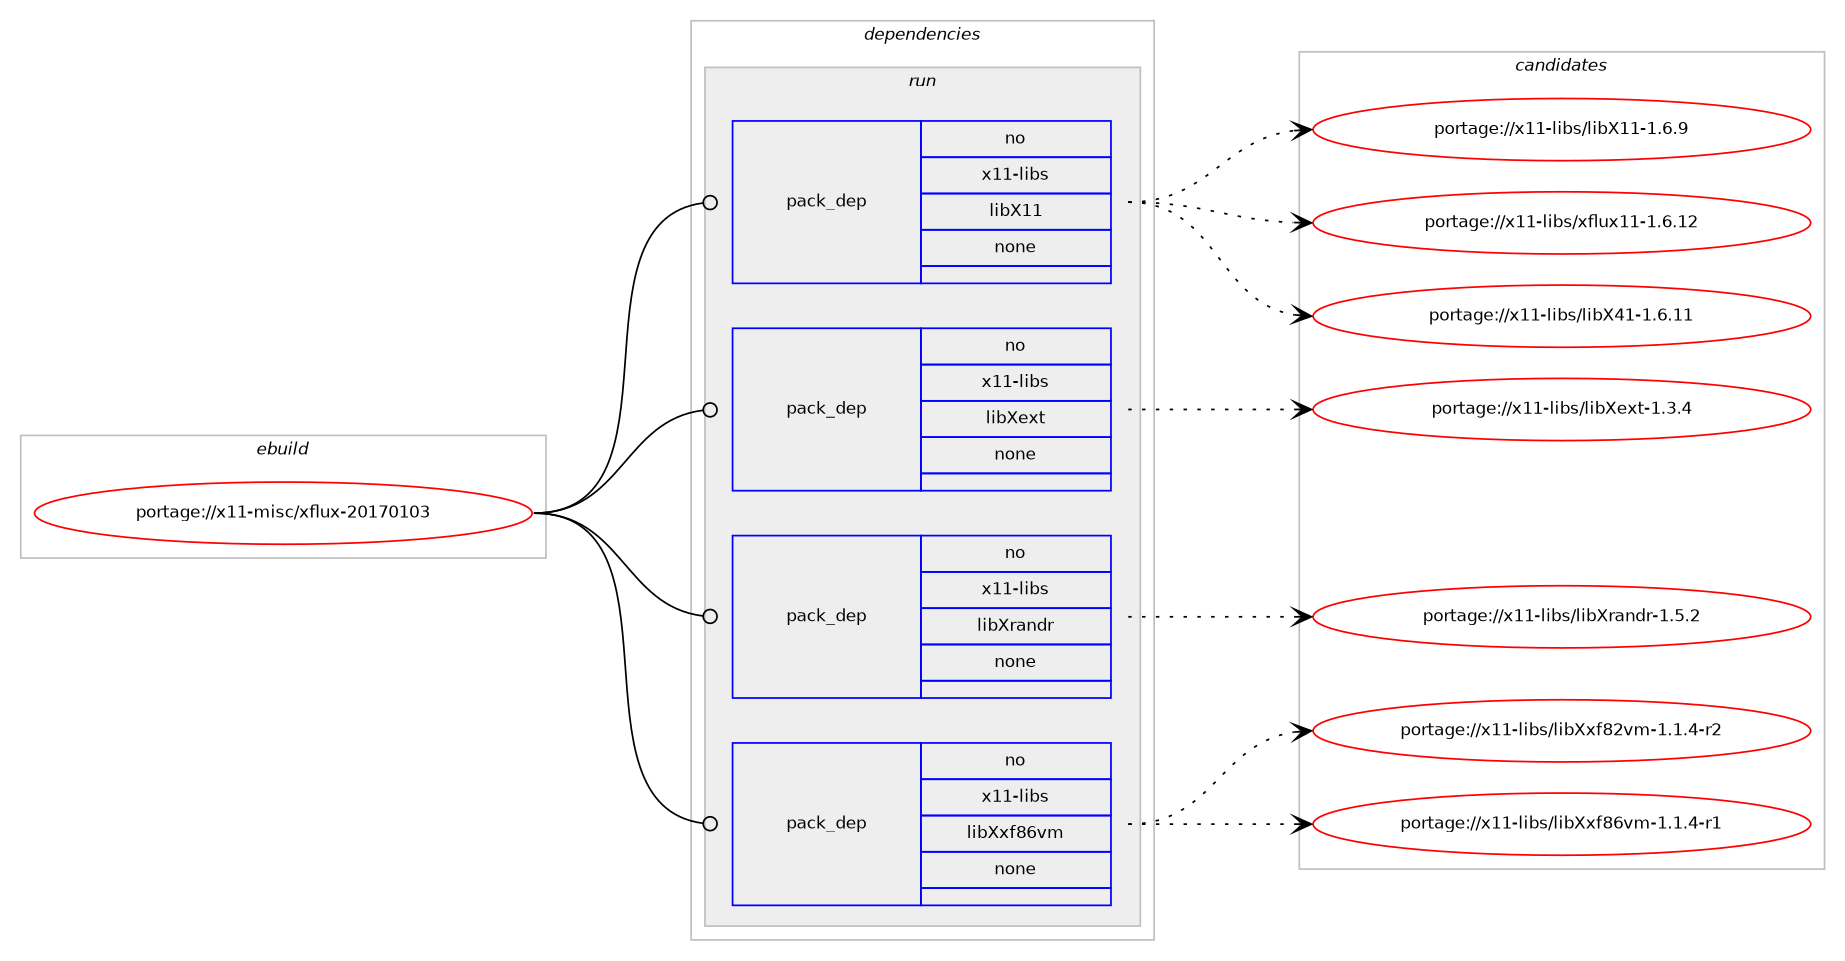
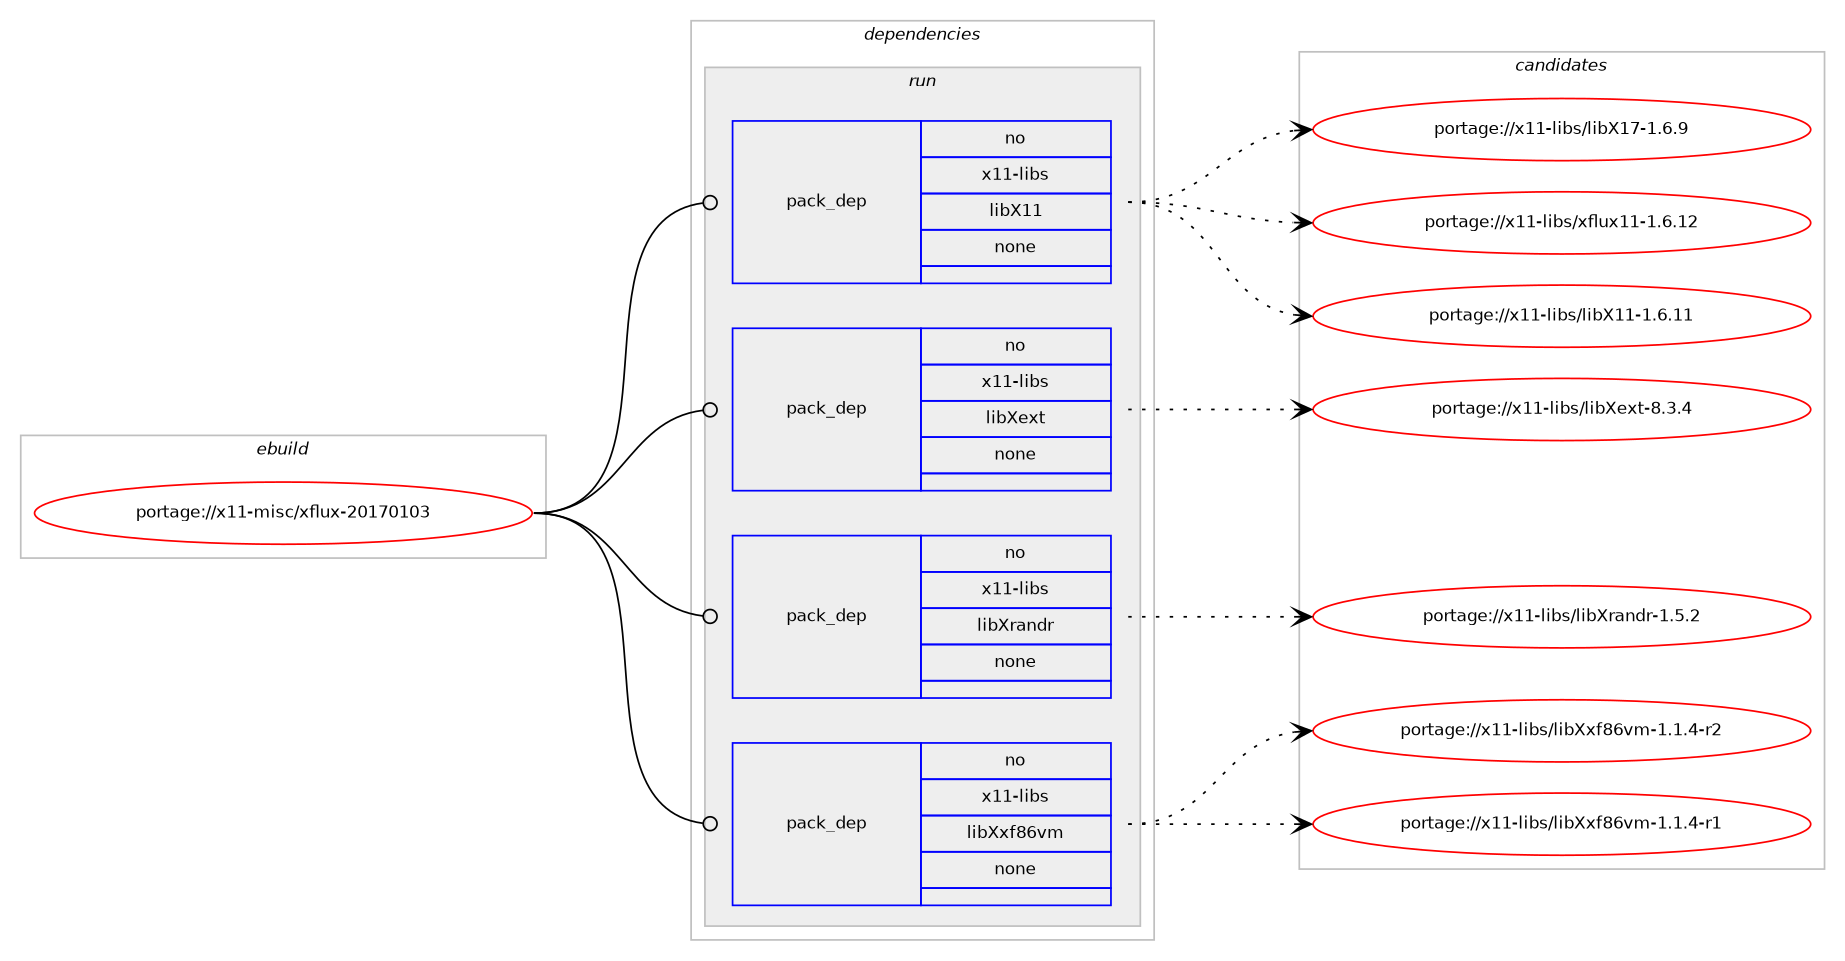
node "portage://x11-libs/libX11-1.6.9": label "portage://x11-libs/libX11-1.6.9" -> "portage://x11-libs/libX17-1.6.9"
node "portage://x11-libs/libX41-1.6.11": label "portage://x11-libs/libX41-1.6.11" -> "portage://x11-libs/libX11-1.6.11"
node "portage://x11-libs/libXext-1.3.4": label "portage://x11-libs/libXext-1.3.4" -> "portage://x11-libs/libXext-8.3.4"
node "portage://x11-libs/libXxf82vm-1.1.4-r2": label "portage://x11-libs/libXxf82vm-1.1.4-r2" -> "portage://x11-libs/libXxf86vm-1.1.4-r2"
